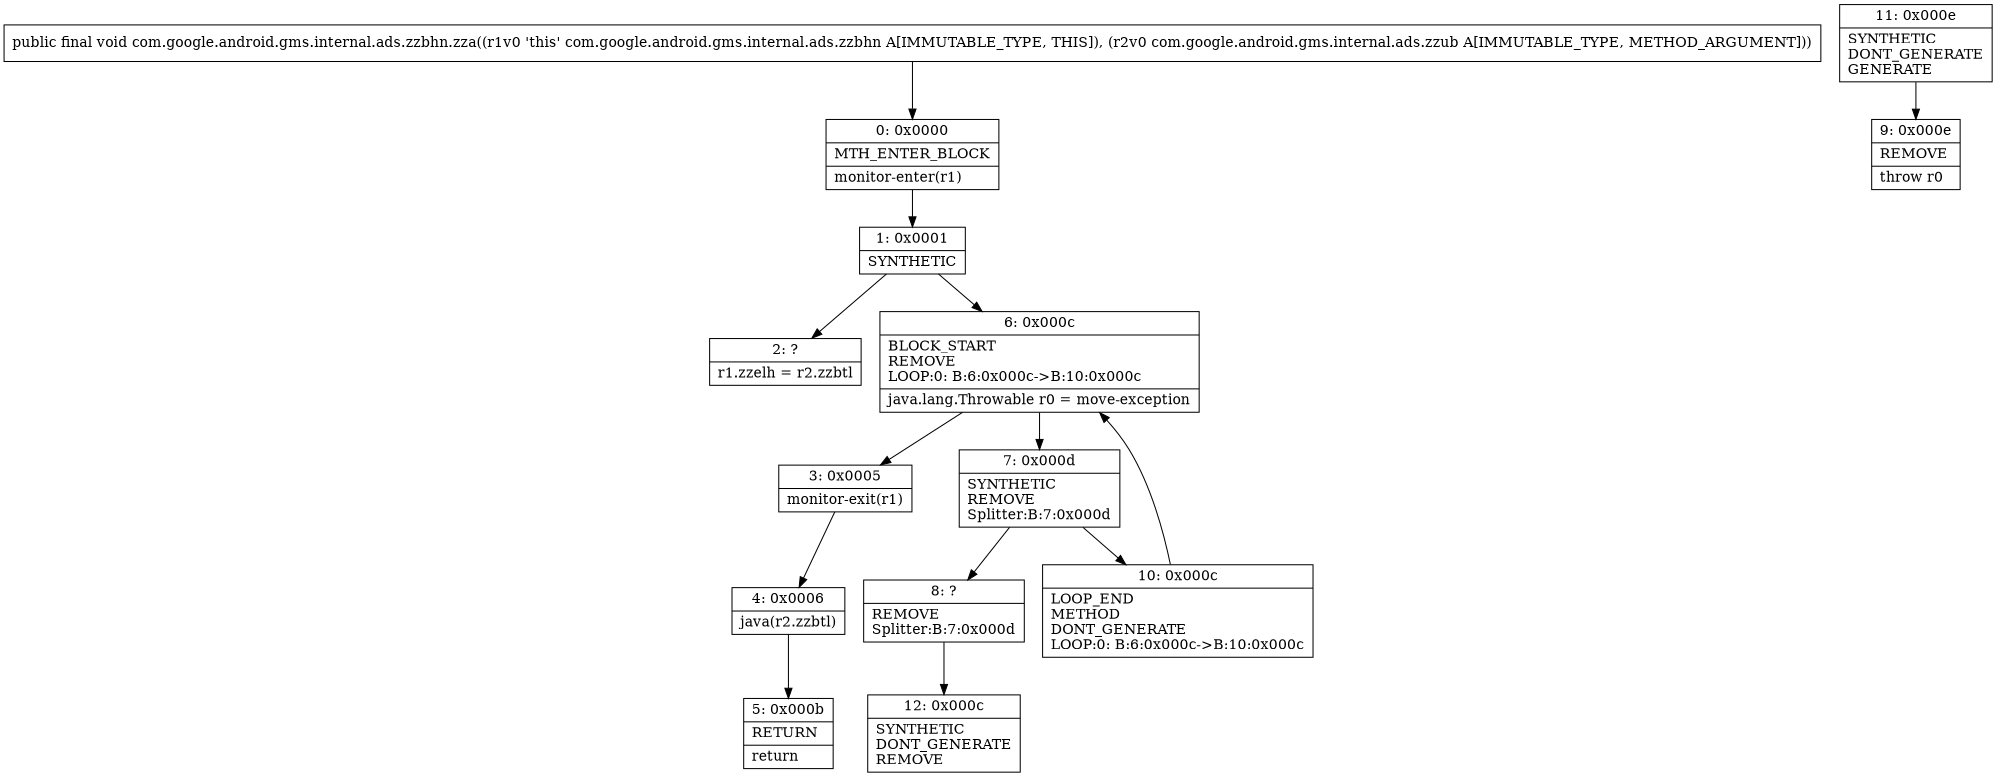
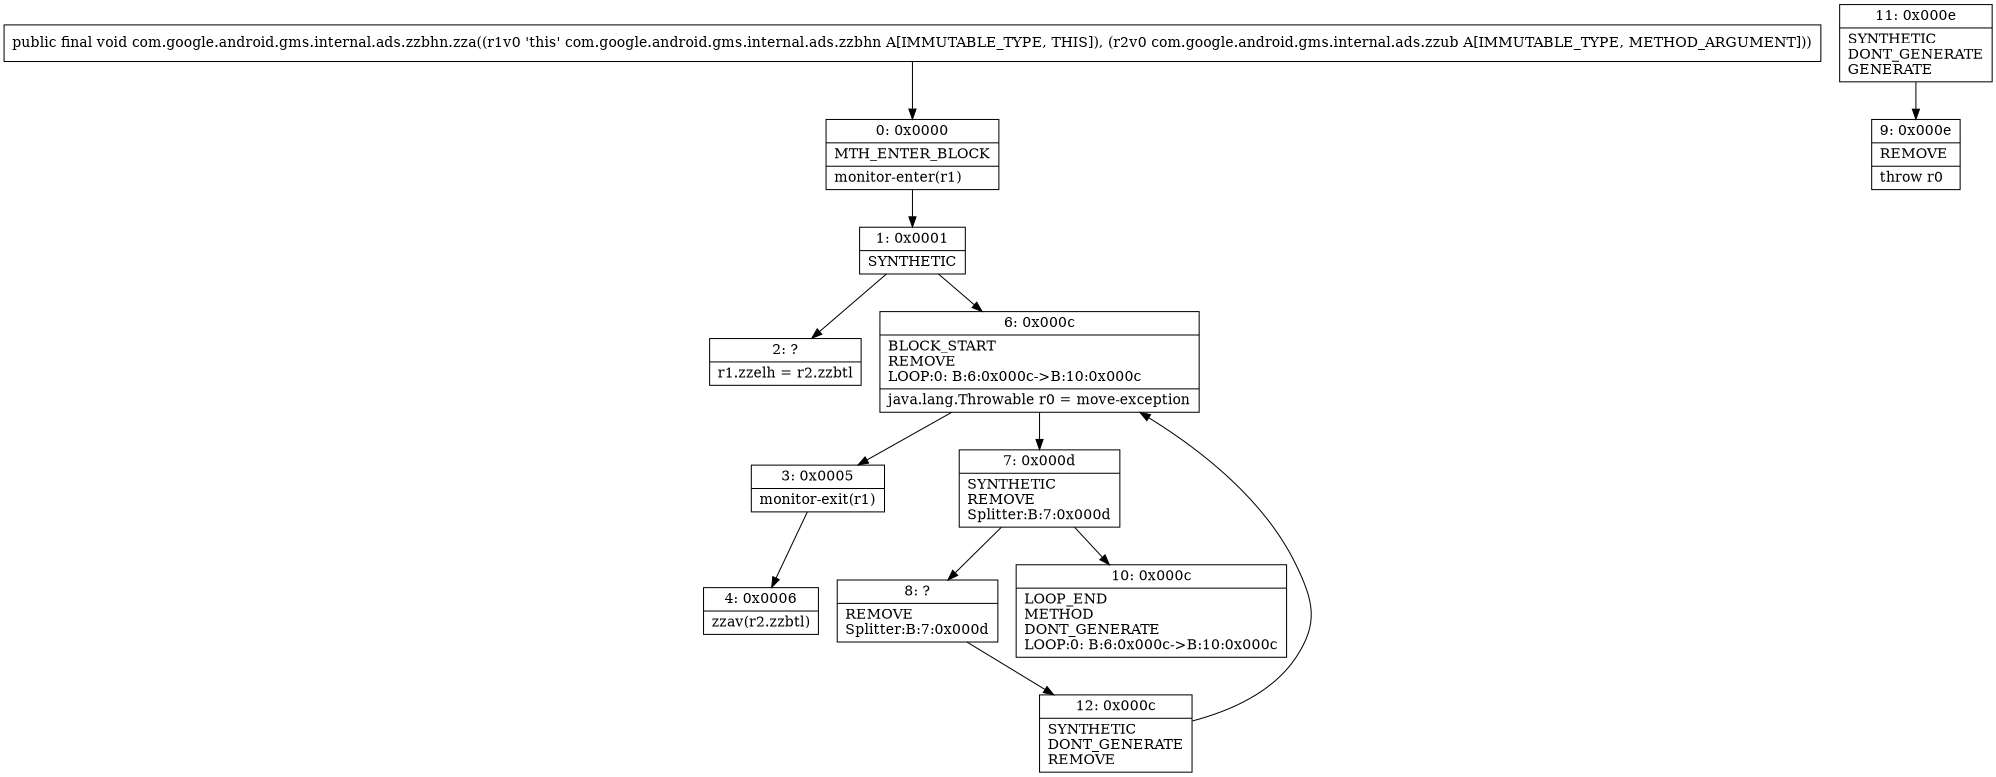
edge "10: 0x000c" -> "6: 0x000c": now "12: 0x000c" -> "6: 0x000c"
node "4: 0x0006": text "java(r2.zzbtl)" -> "zzav(r2.zzbtl)"
node "5: 0x000b": removed
